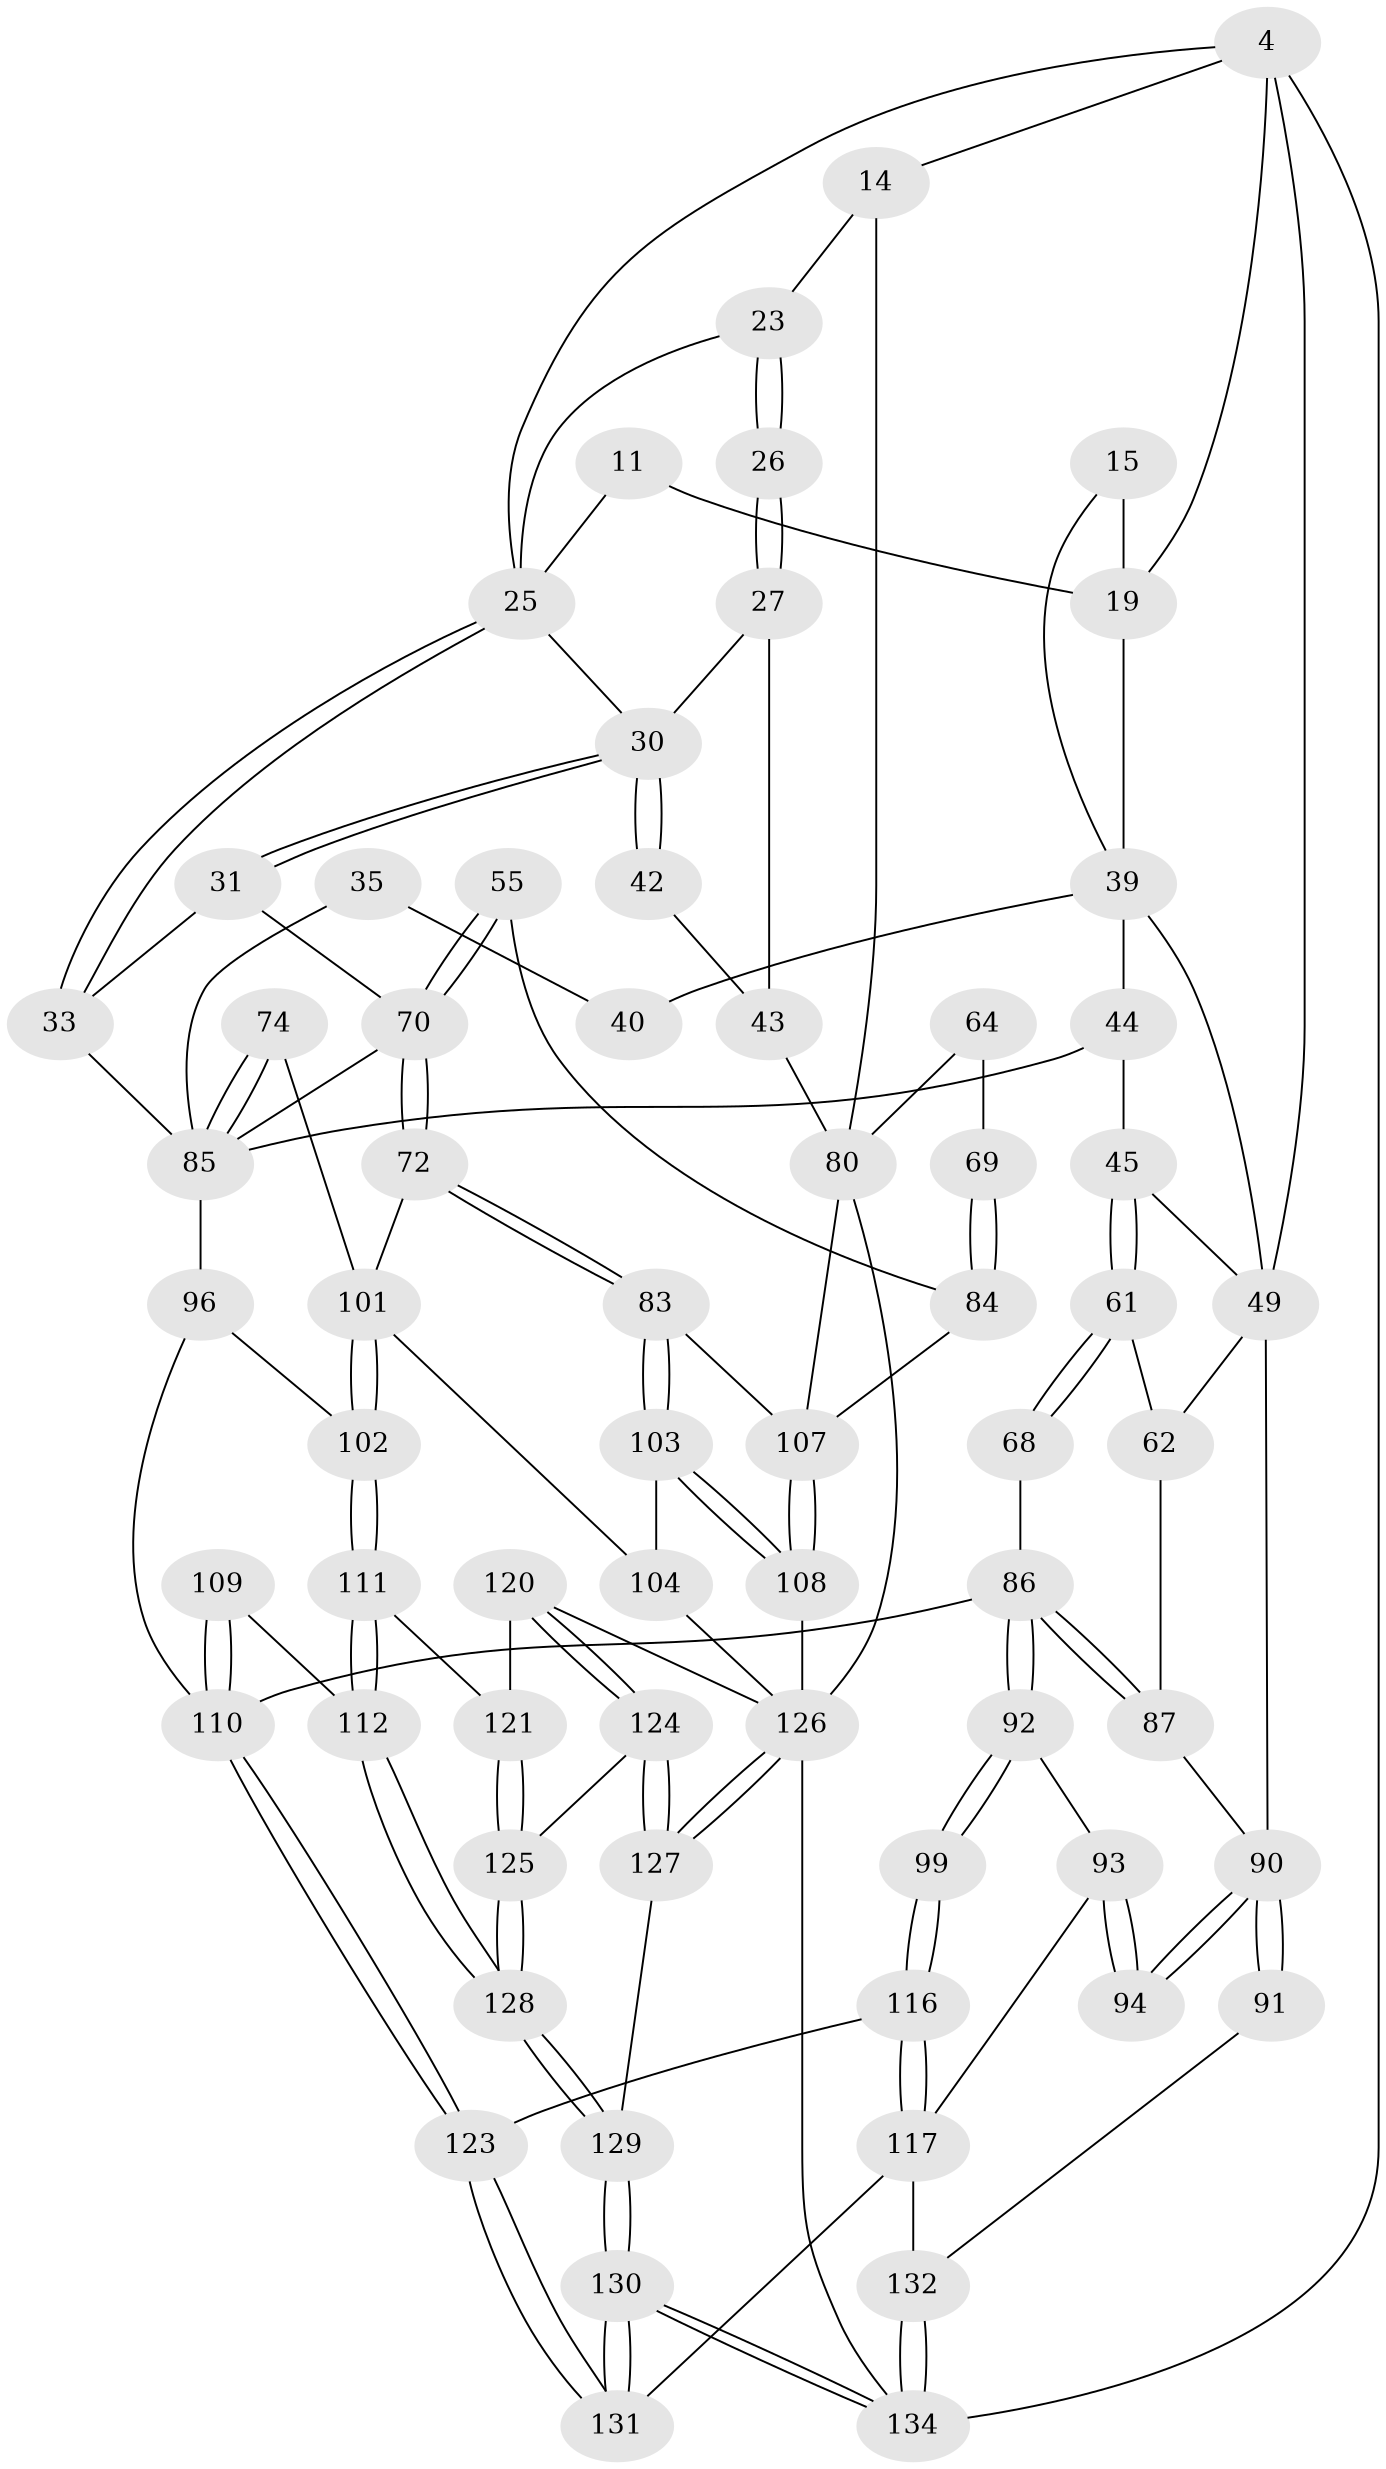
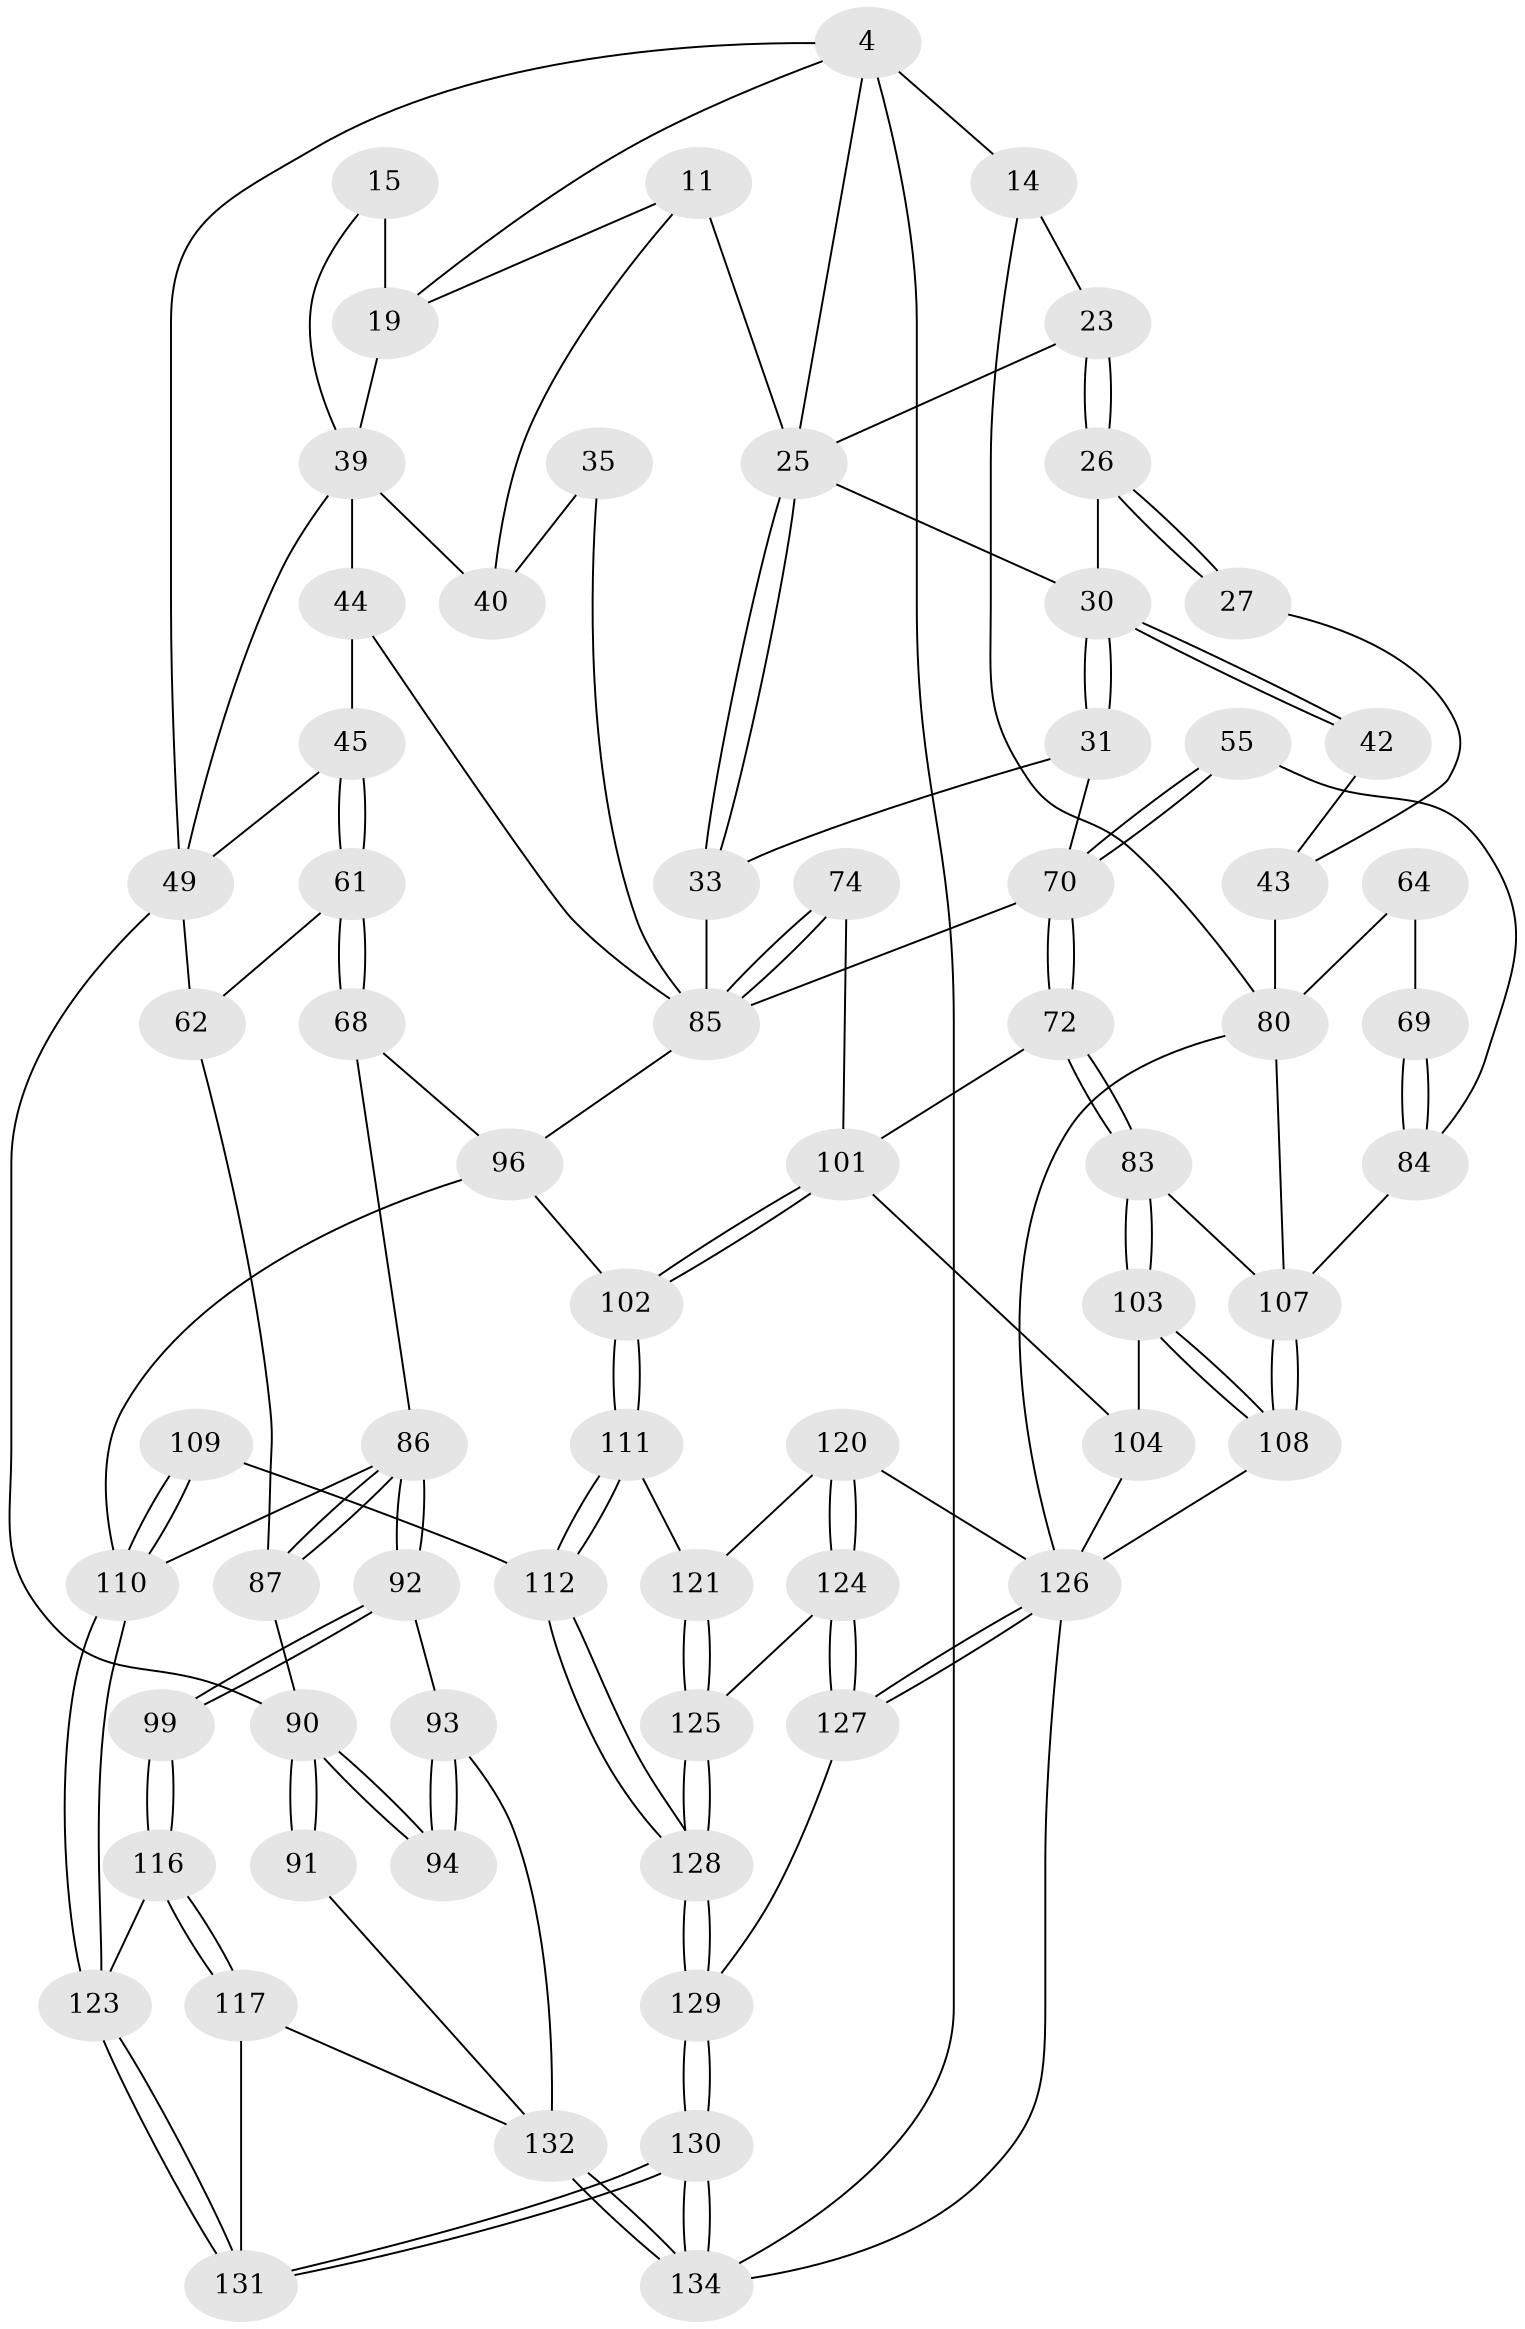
edge "11" -- "40": added
edge "27" -- "30": now "26" -- "30"
edge "68" -- "96": added
edge "93" -- "117": now "93" -- "132"
